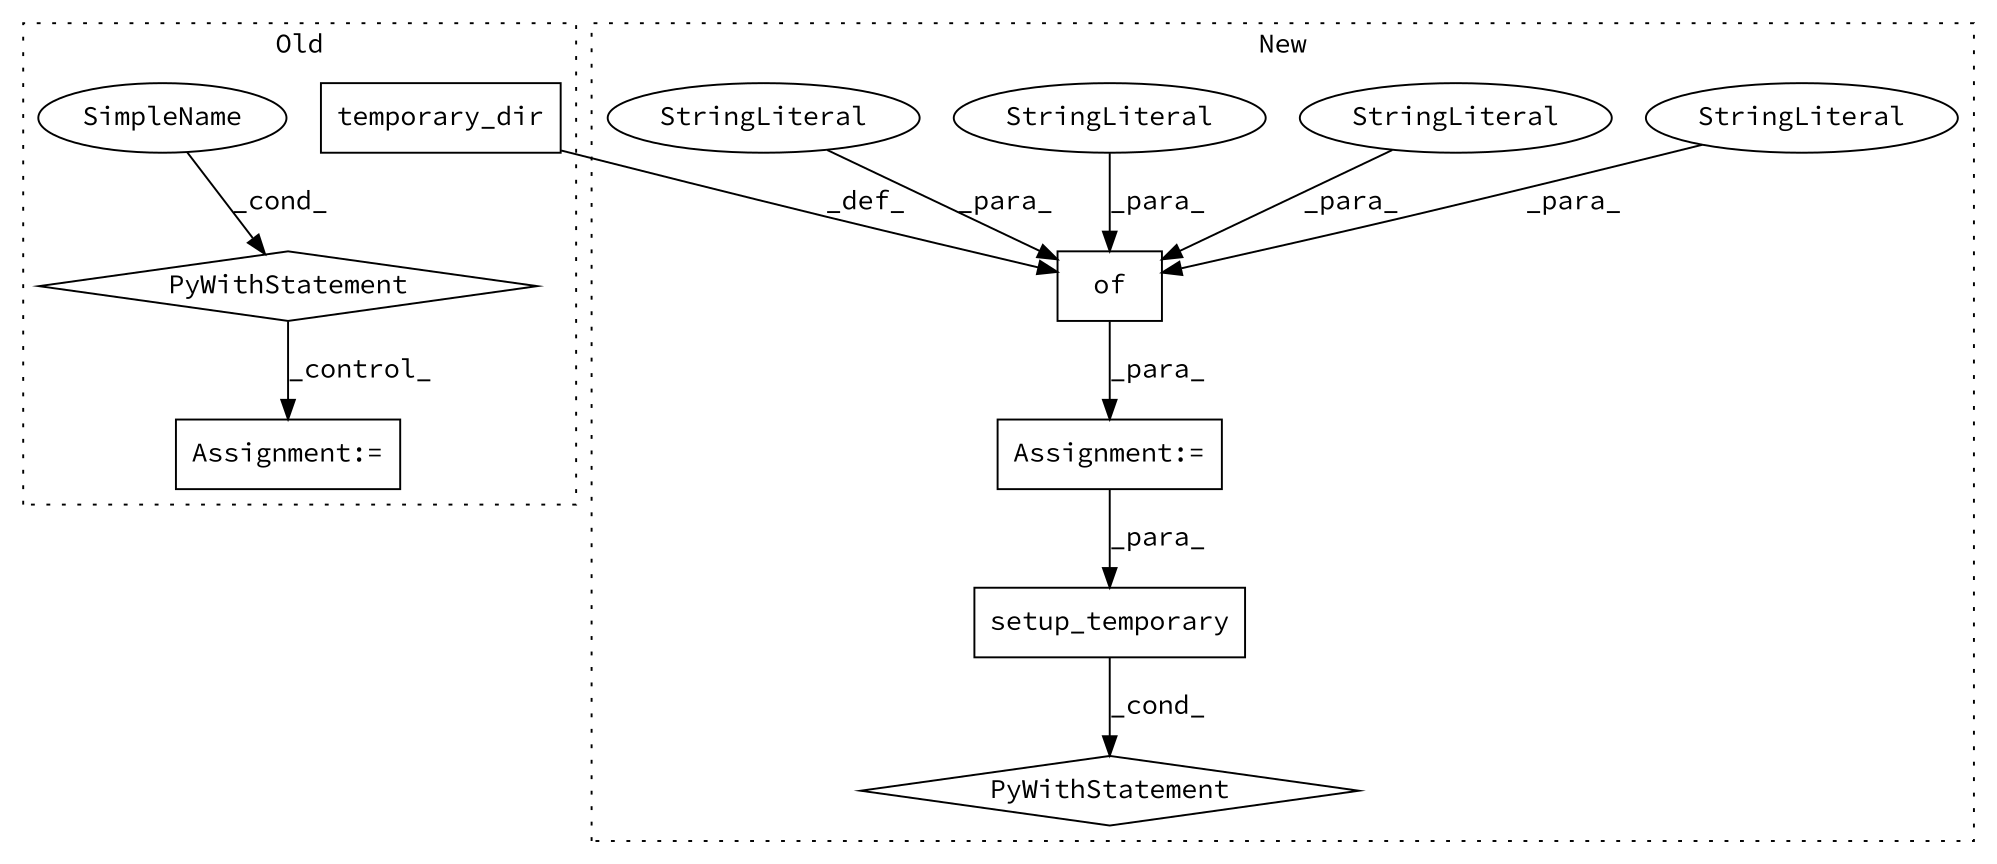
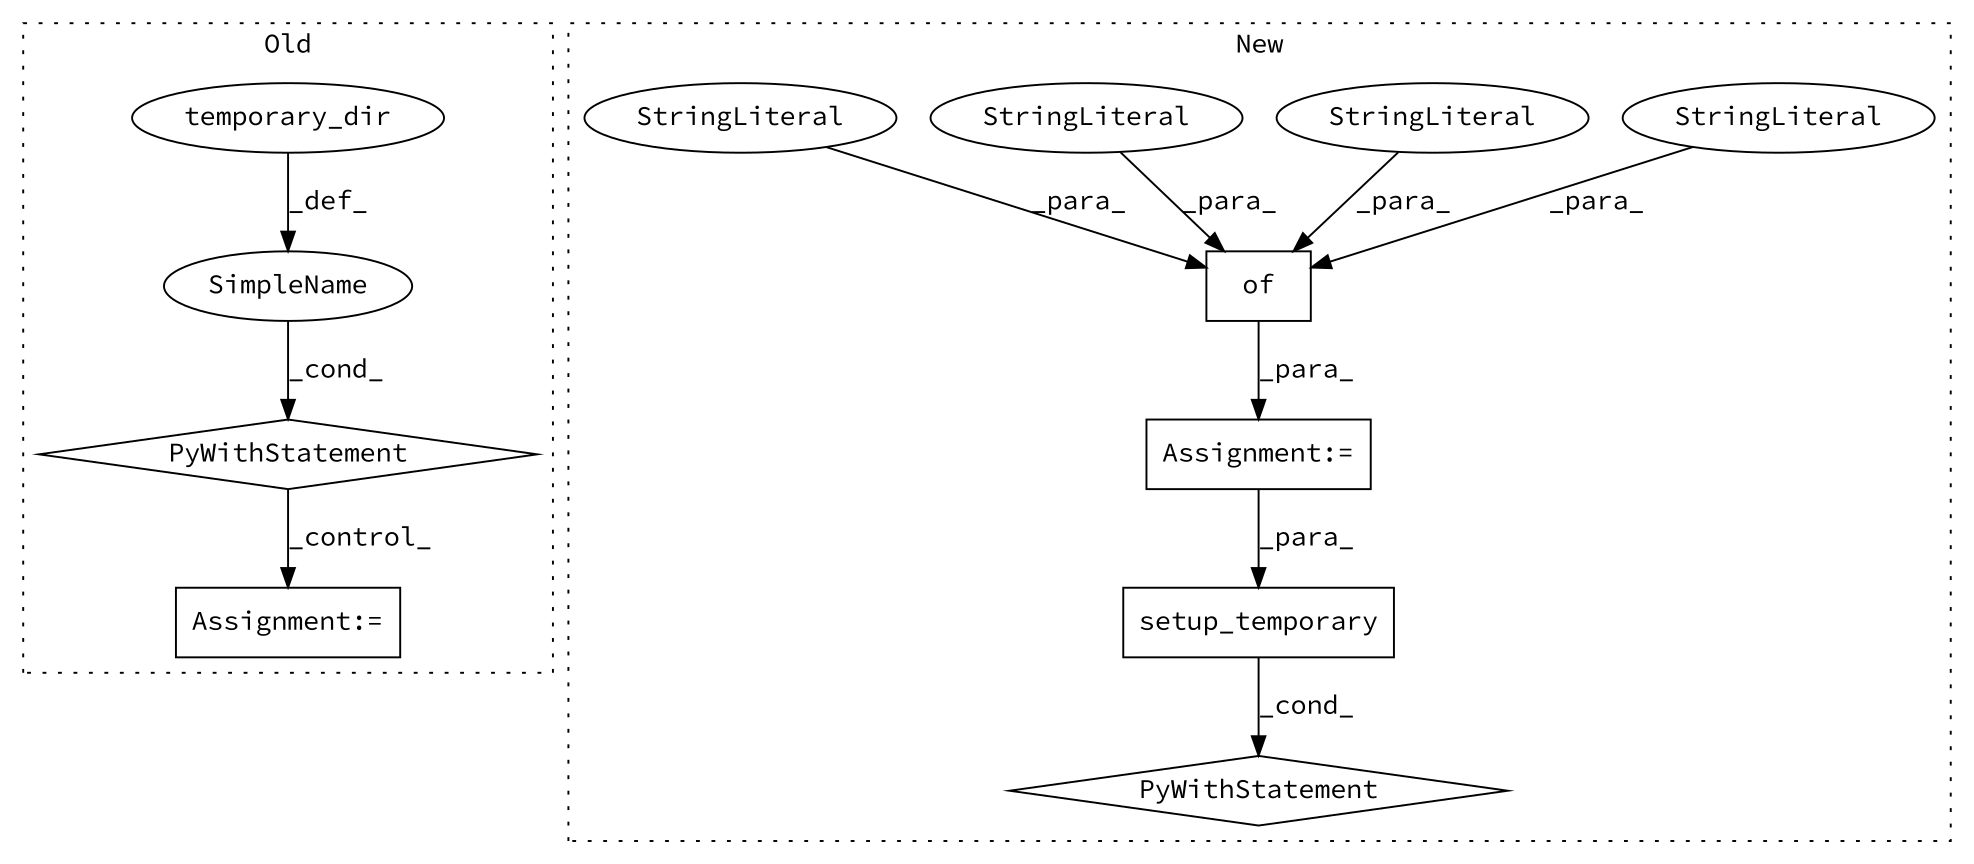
node "temporary_dir": shape box -> ellipse
edge "temporary_dir" -> "of": now "temporary_dir" -> "SimpleName"
